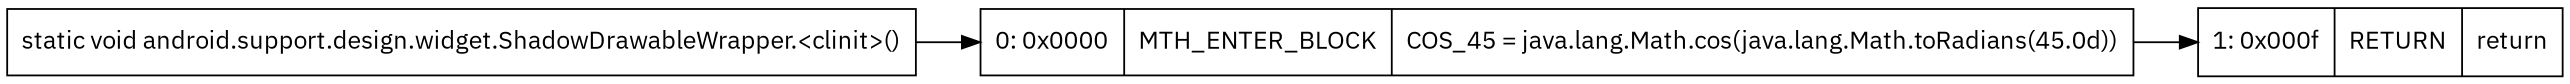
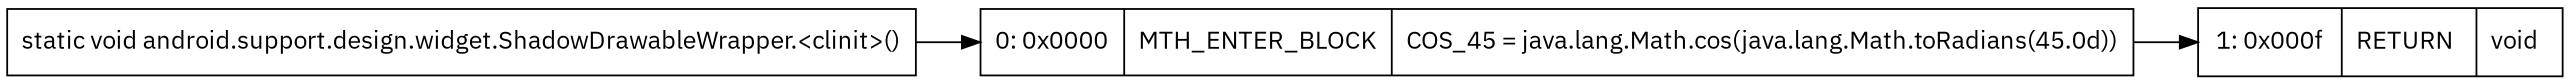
node "1: 0x000f": text "return" -> "void"
